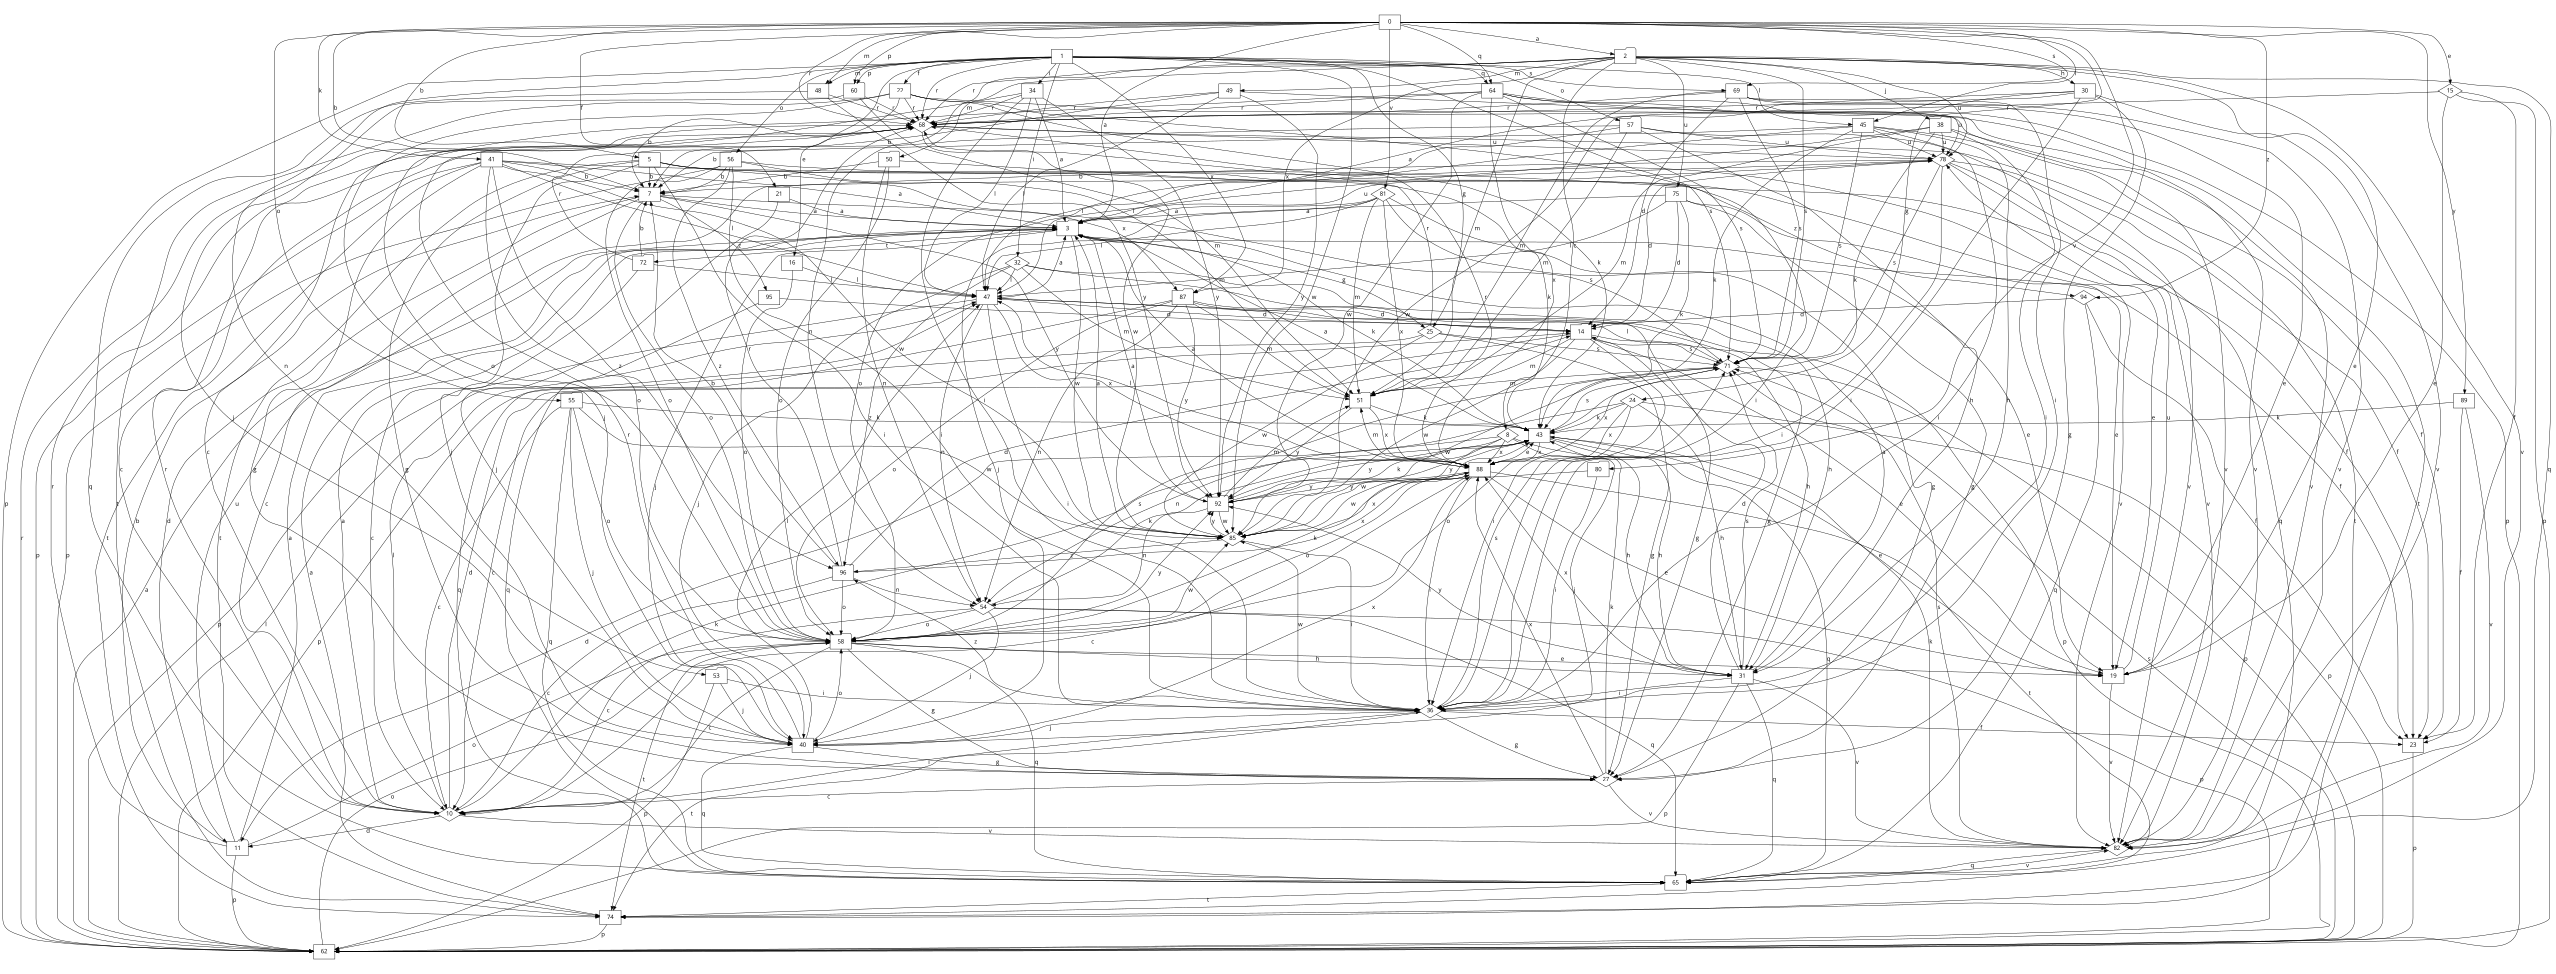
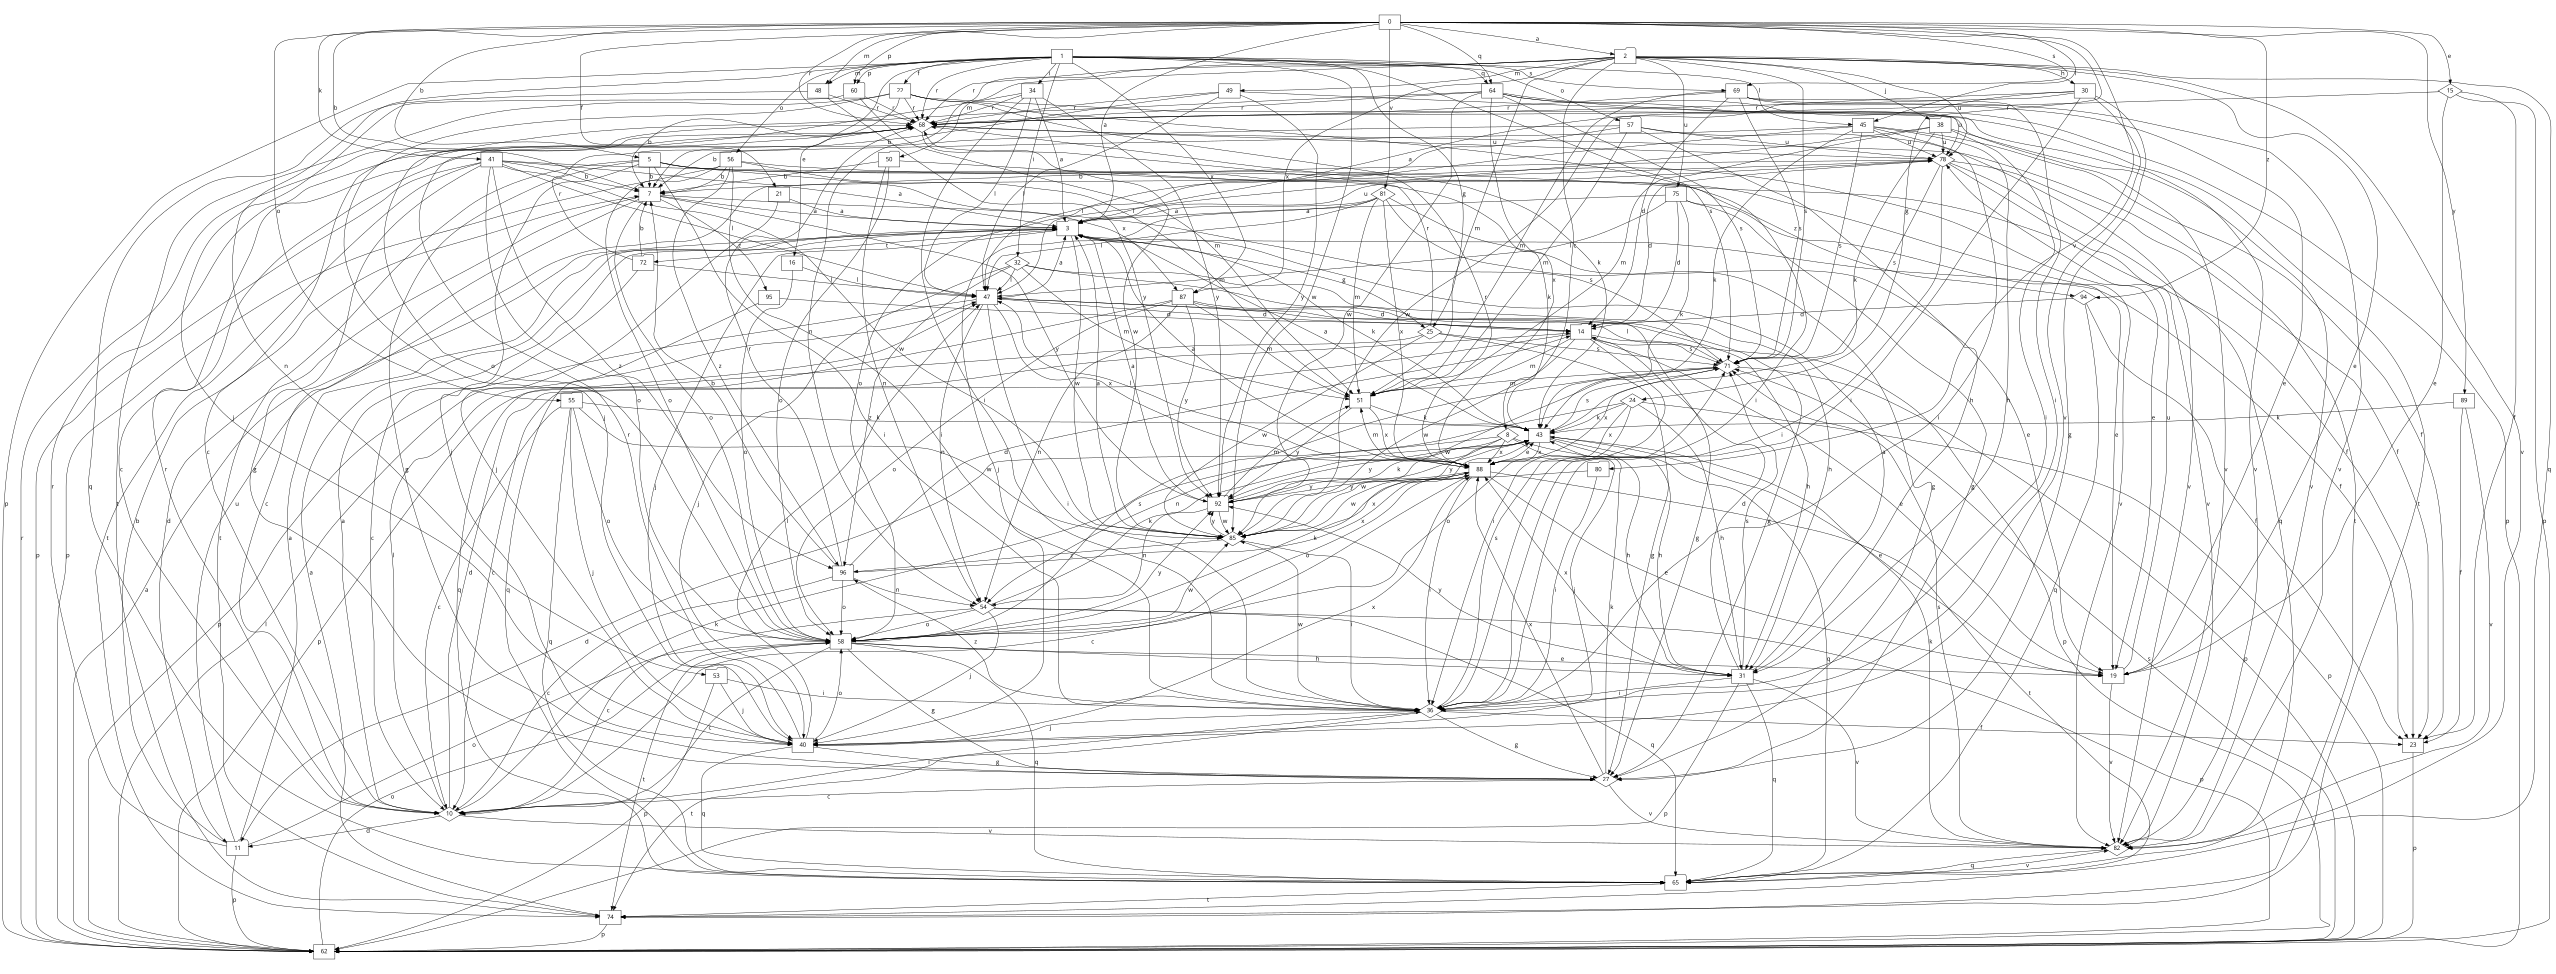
edge "30" -> "82": now "30" -> "40"
